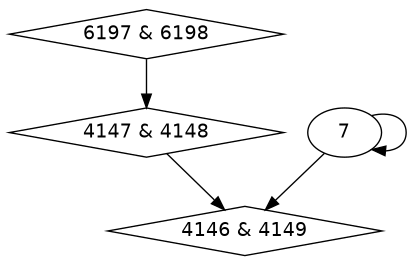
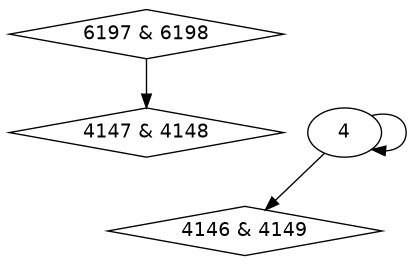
node "7": label "7" -> "4"
edge "4147 & 4148" -> "4146 & 4149": removed
